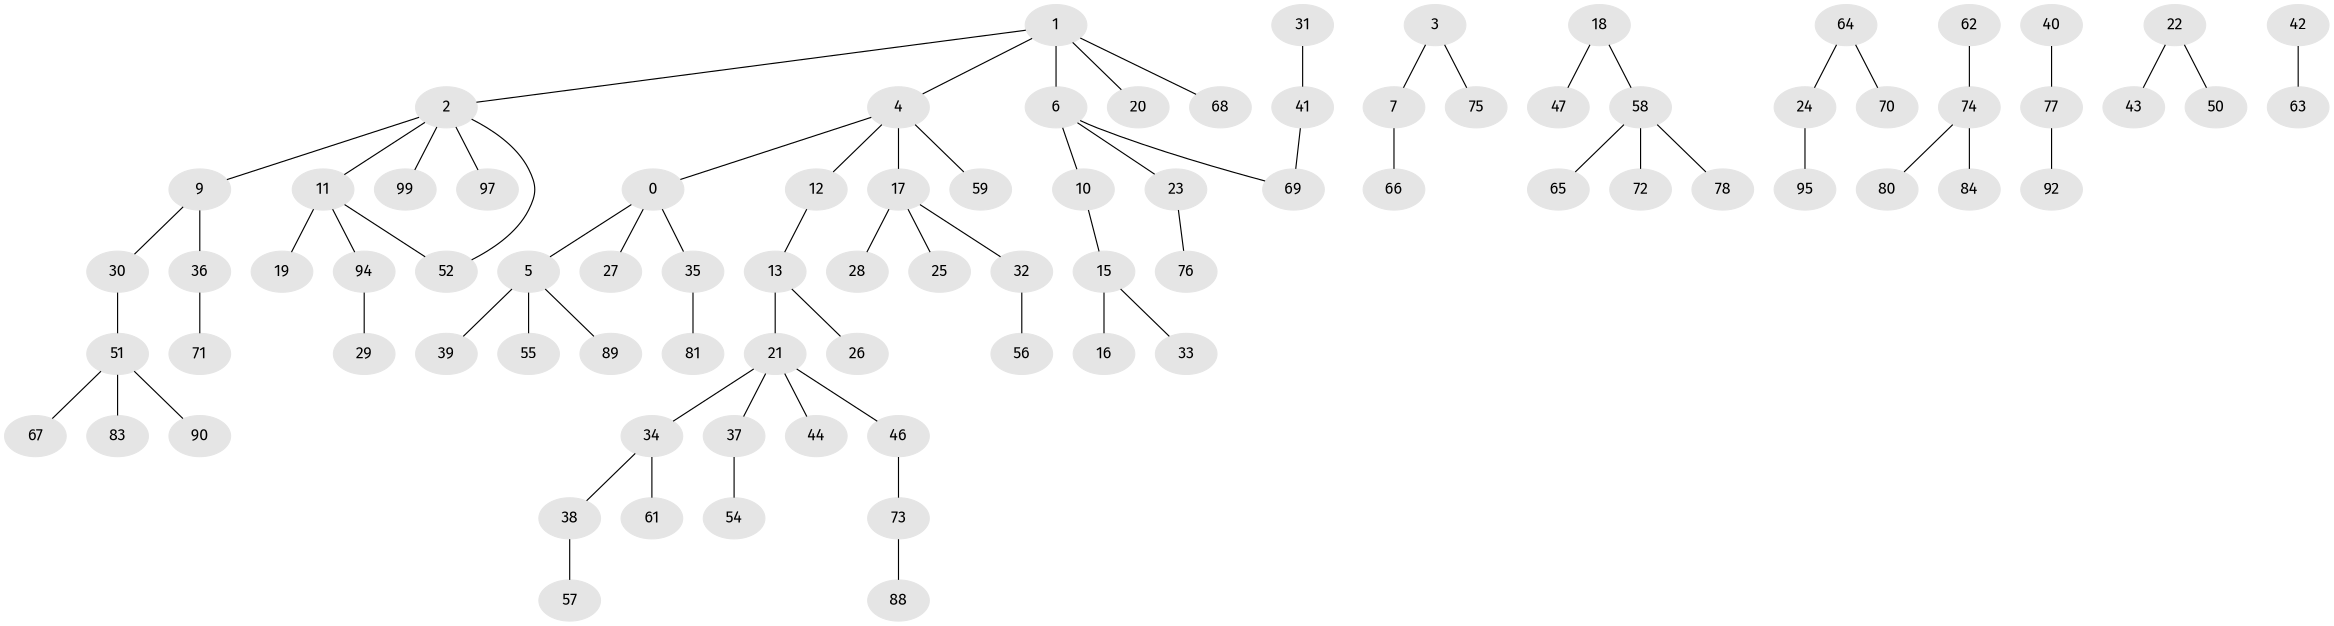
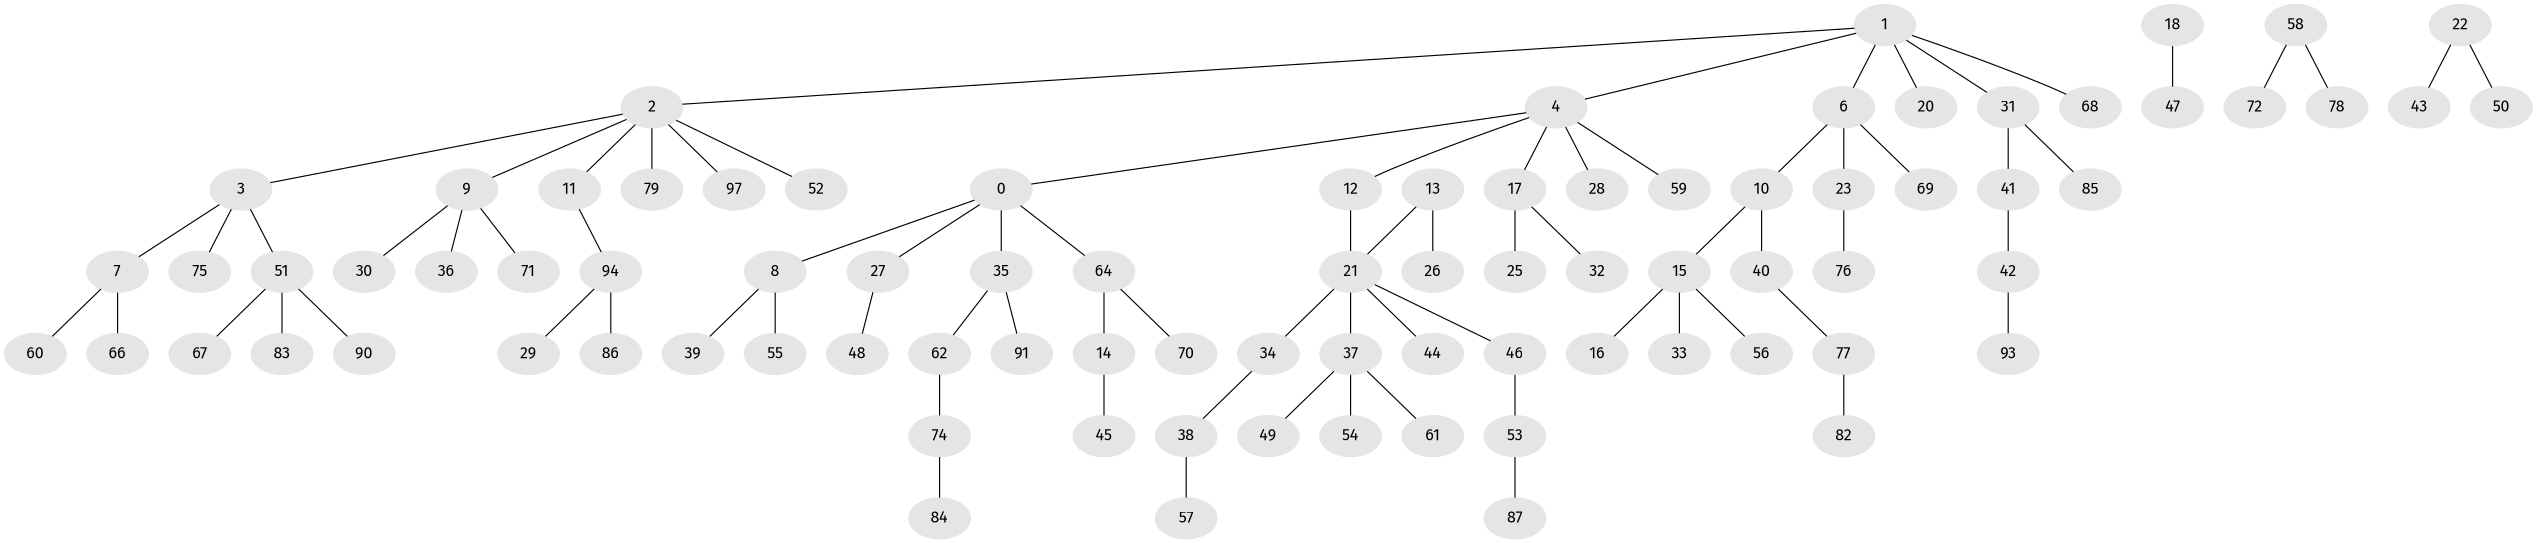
edge "18" -- "58": removed
edge "1" -- "31": added
node "24": label "24" -> "14"
node "63": label "63" -> "93"
edge "2" -- "3": added
edge "41" -- "69": now "41" -- "42"
node "99": label "99" -> "79"
node "65": removed
node "95": label "95" -> "45"
node "80": removed
node "92": label "92" -> "82"
node "85": added
edge "11" -- "52": removed
edge "12" -- "13": now "12" -- "21"
edge "17" -- "28": now "4" -- "28"
edge "0" -- "64": added
edge "10" -- "40": added
node "19": removed
node "5": label "5" -> "8"
edge "30" -- "51": now "3" -- "51"
edge "36" -- "71": now "9" -- "71"
edge "35" -- "62": added
edge "32" -- "56": now "15" -- "56"
node "60": added
node "89": removed
node "86": added
node "81": label "81" -> "91"
node "48": added
node "49": added
edge "34" -- "61": now "37" -- "61"
node "73": label "73" -> "53"
node "88": label "88" -> "87"
